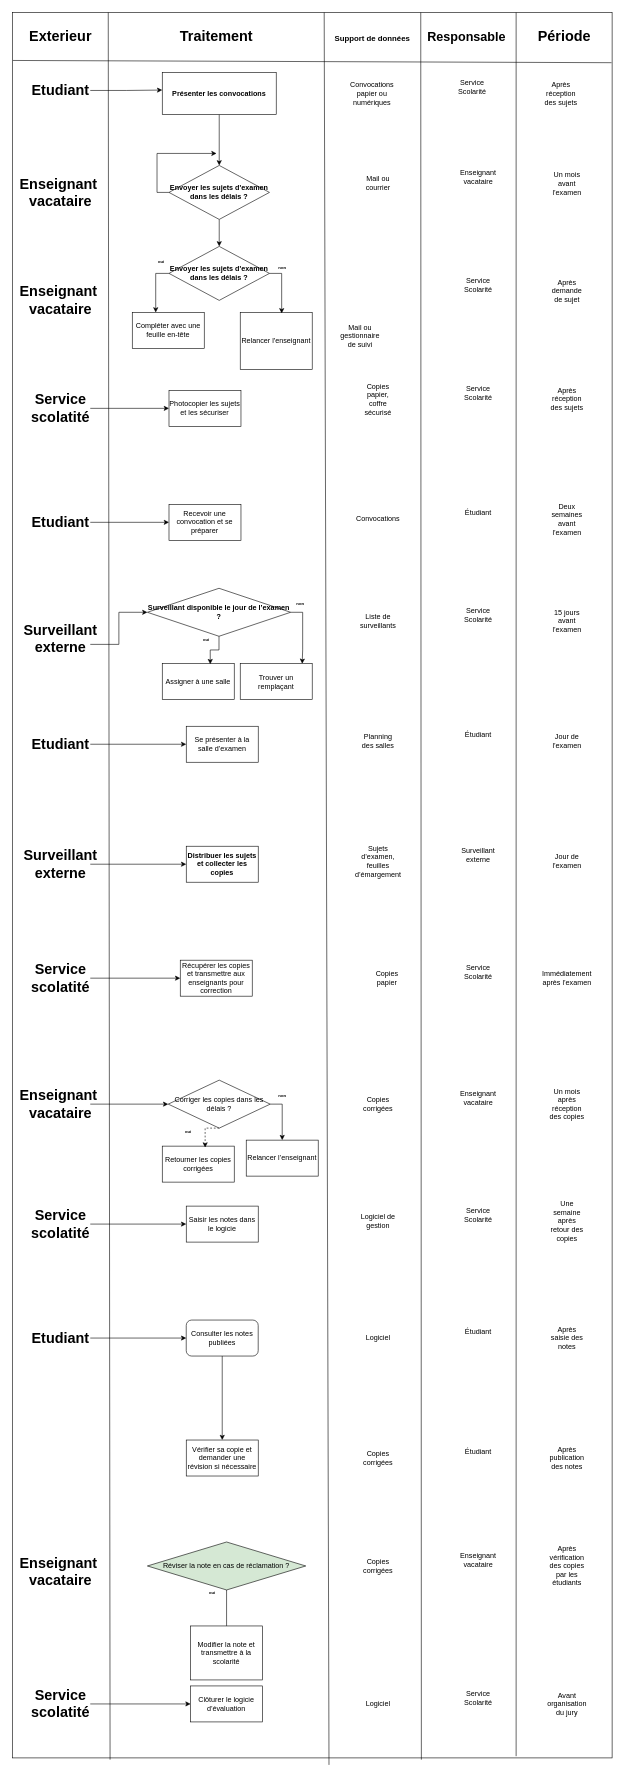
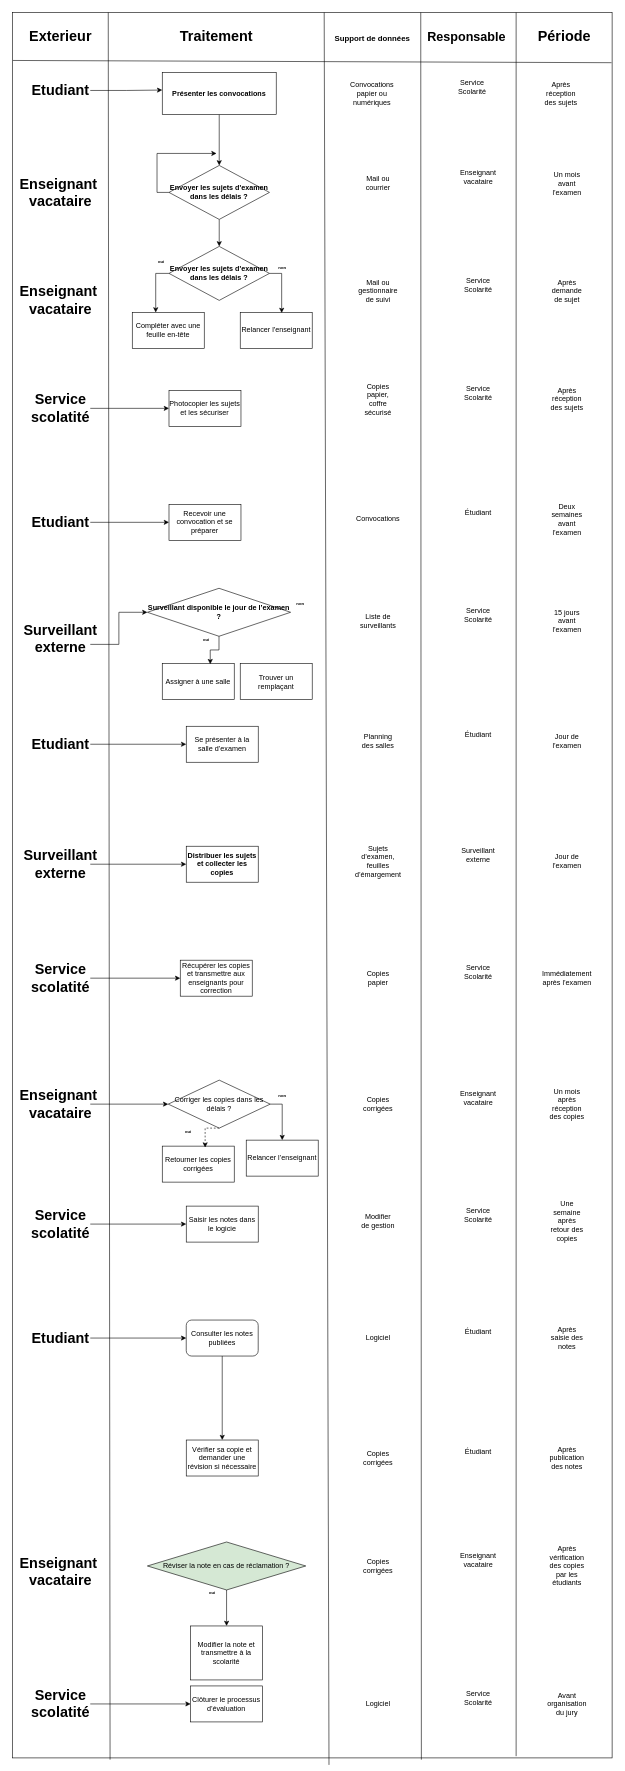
node "Mail ou gestionnaire de suivi": moved (360, 336) -> (378, 291)
node "Relancer l'enseignant": size 72x57 -> 72x36
edge "Surveillant disponible le jour de l’examen ?" -> "Trouver un remplaçant": removed
node "Copies papier": moved (387, 978) -> (378, 978)
node "Logiciel de gestion": label "Logiciel de gestion" -> "Modifier de gestion"
edge "Réviser la note en cas de réclamation ?" -- "Modifier la note et transmettre à la scolarité": arrowhead none -> classic
node "Clôturer le logicie d’évaluation": label "Clôturer le logicie d’évaluation" -> "Clôturer le processus d’évaluation"
